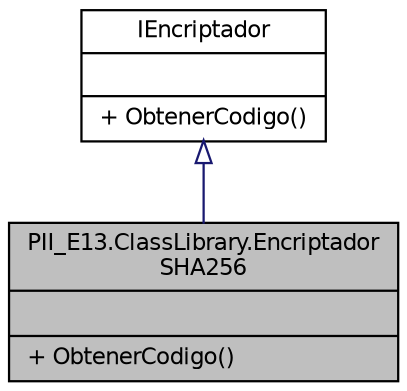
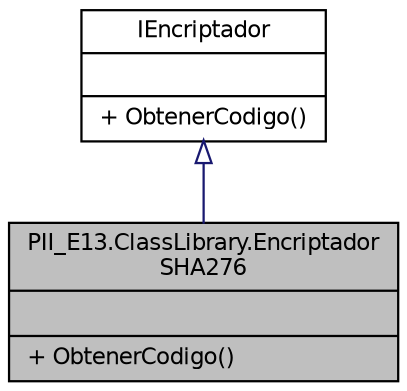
node "PII_E13.ClassLibrary.Encriptador": text "SHA256" -> "SHA276"
